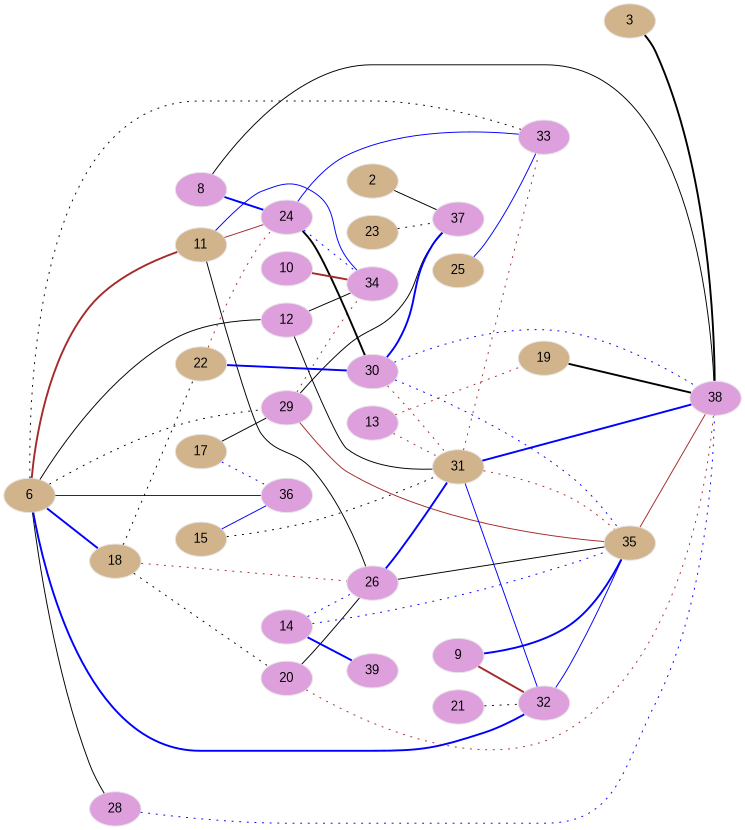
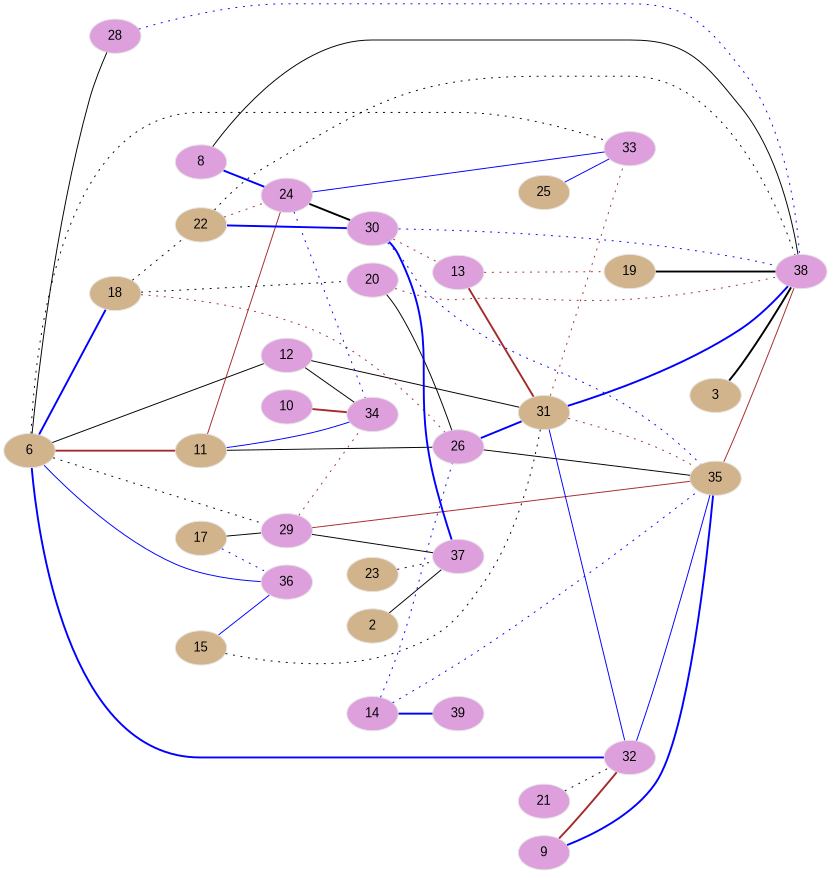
edge "22" -- "38": added
edge "30" -- "31": now "30" -- "13"
edge "13" -- "31": style dotted -> bold
